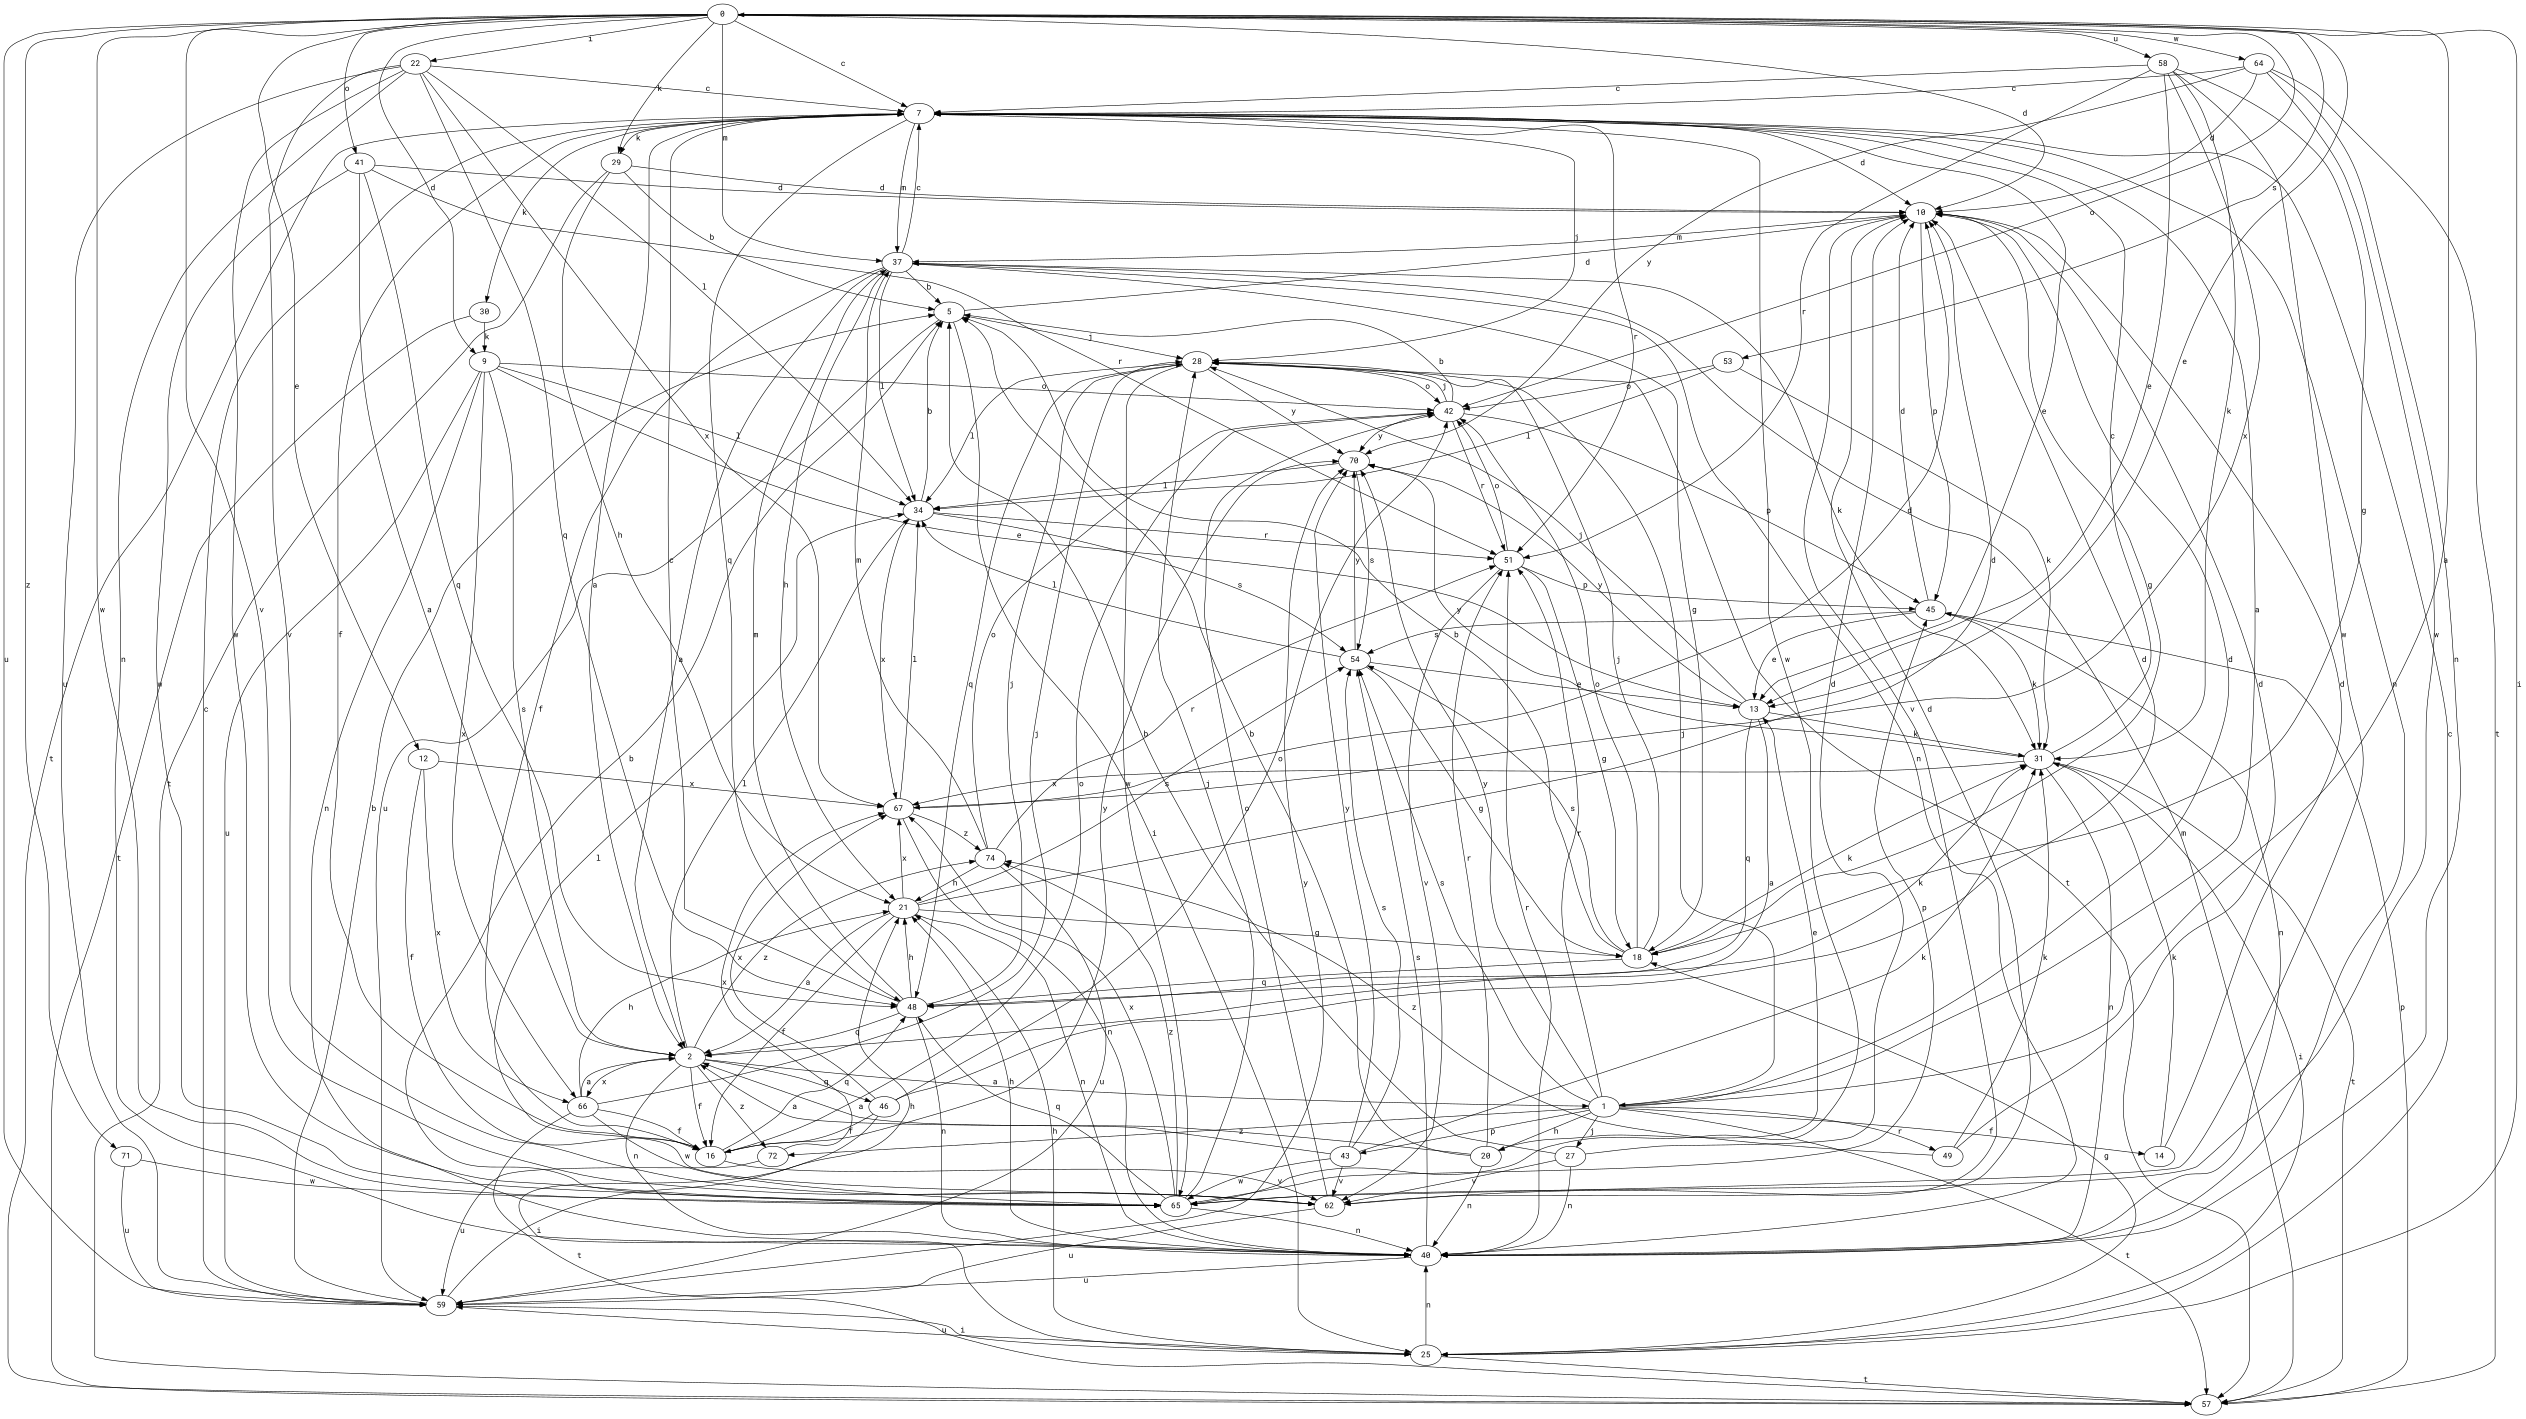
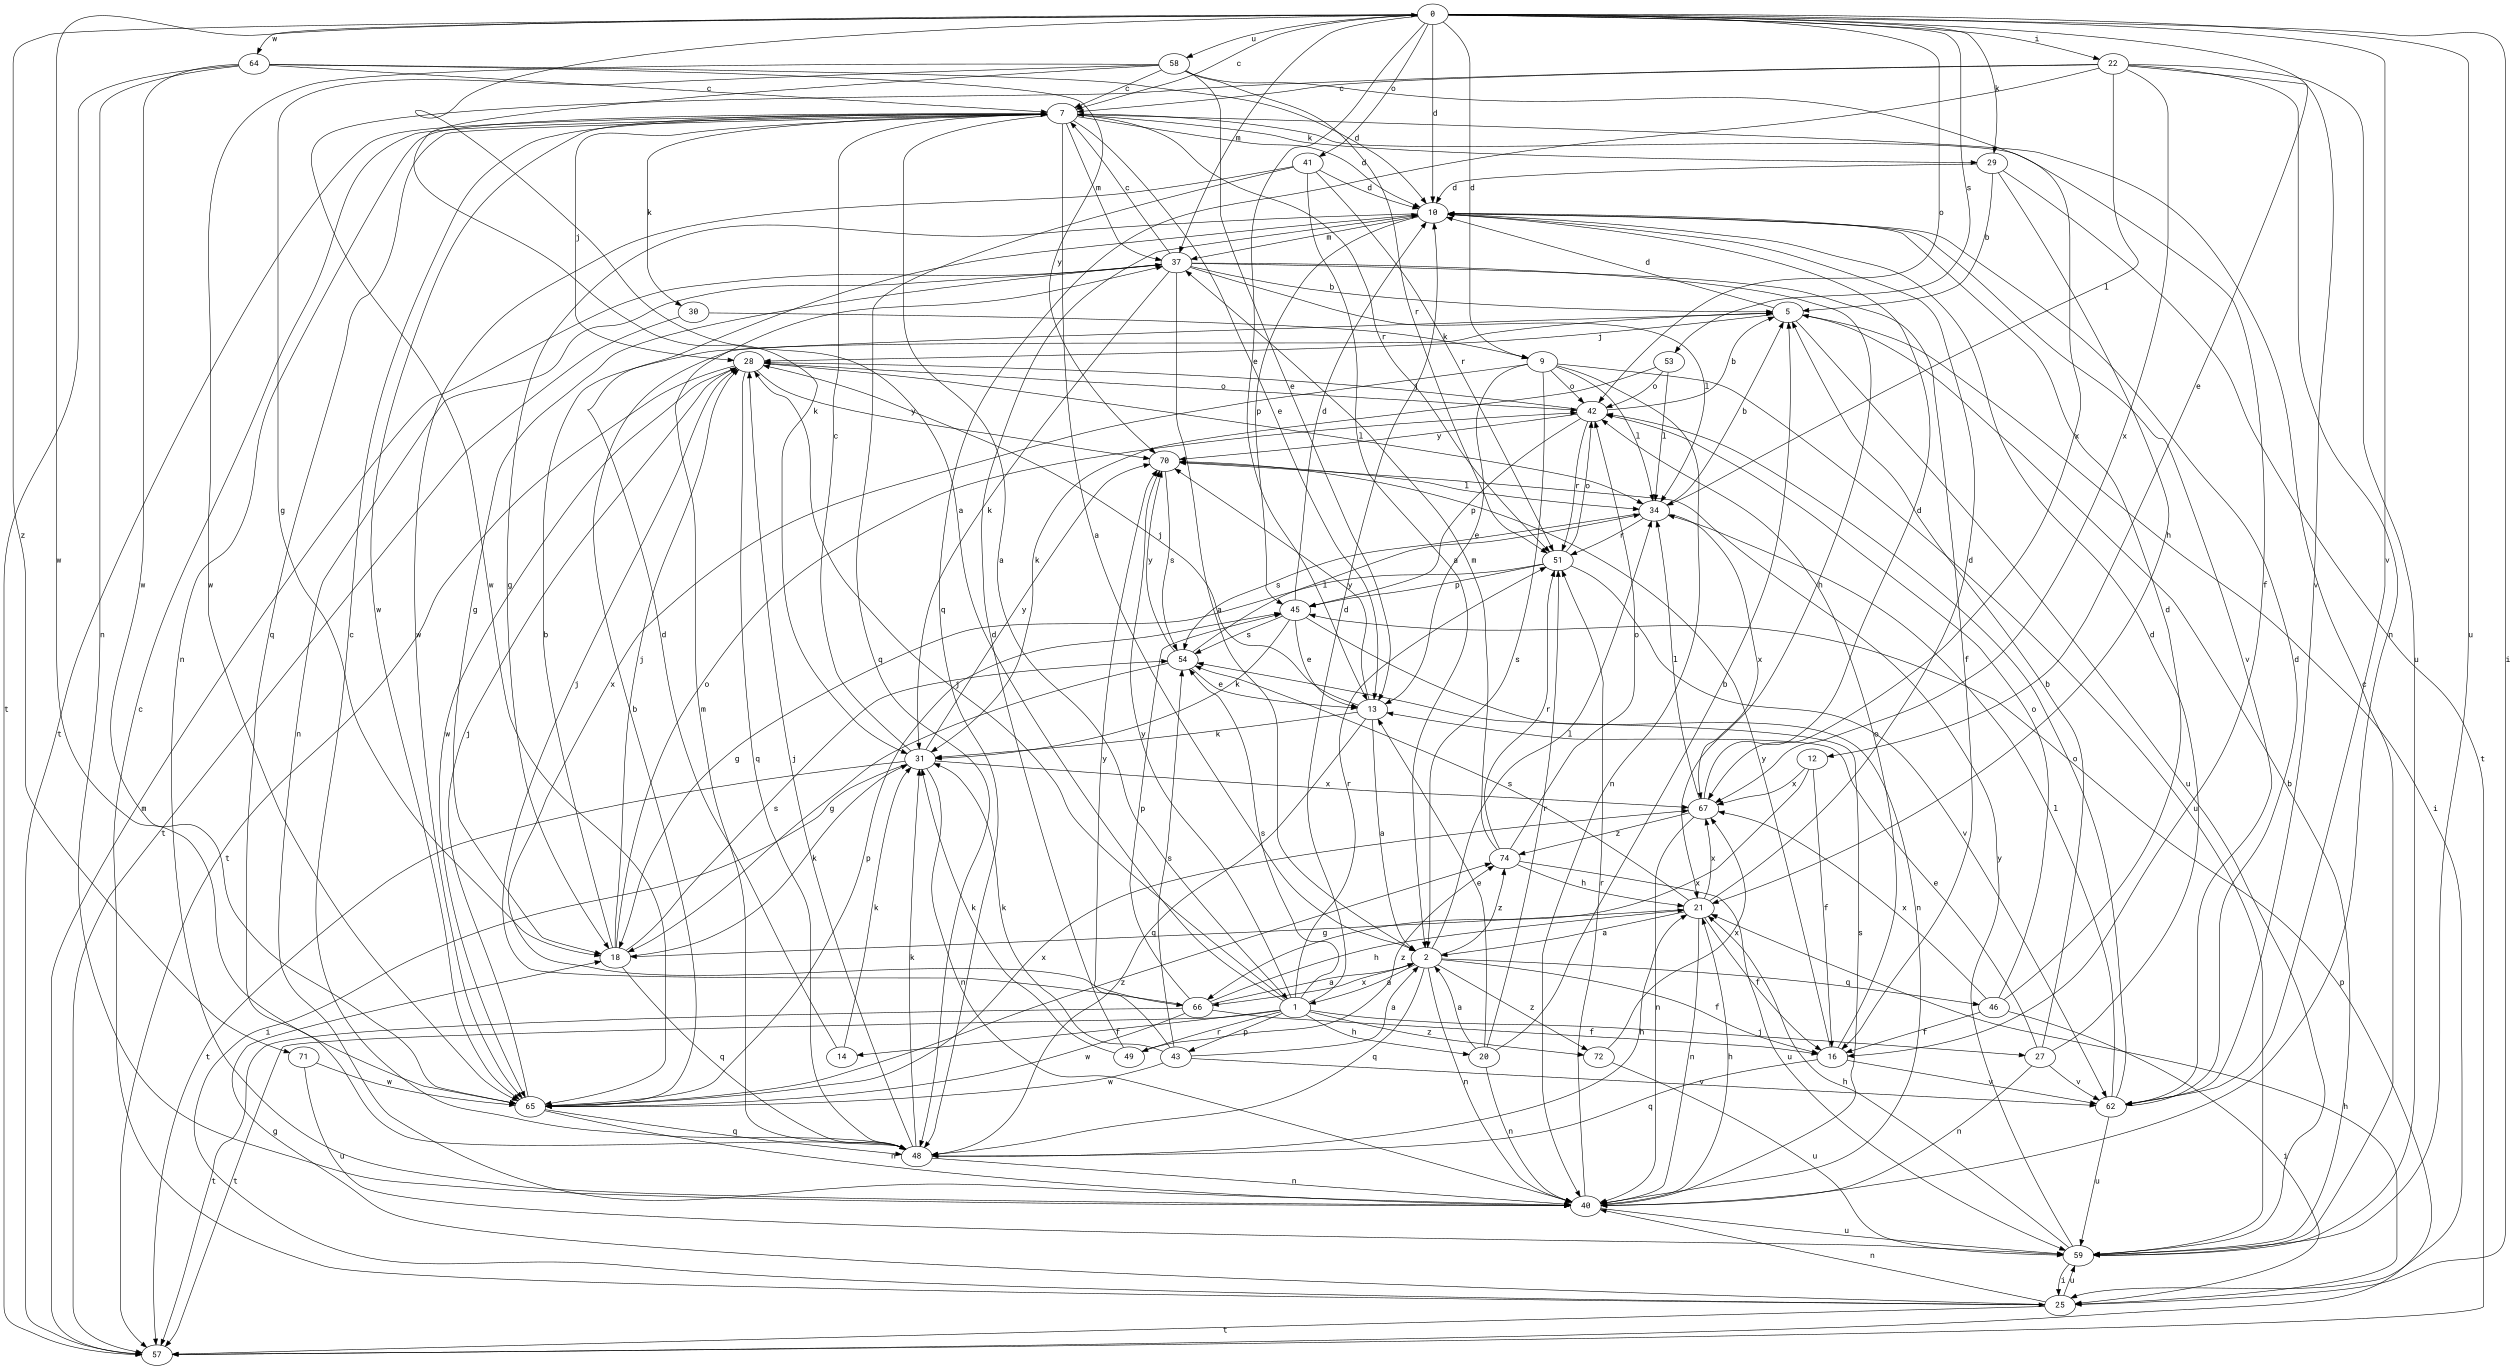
edge "27" -> "13": added, label "e"
edge "66" -> "45": added, label "p"
edge "48" -> "2": reversed
